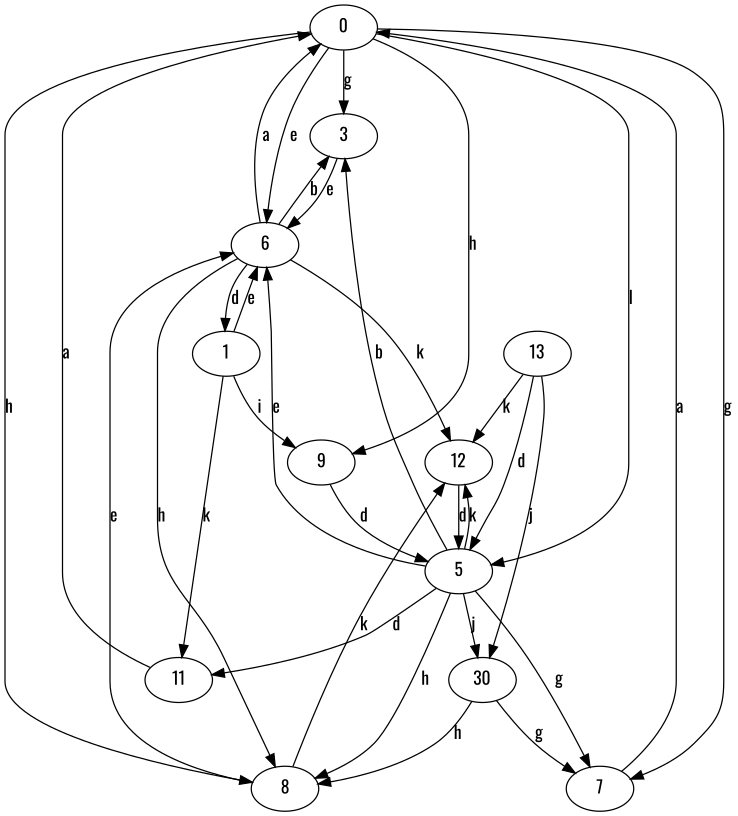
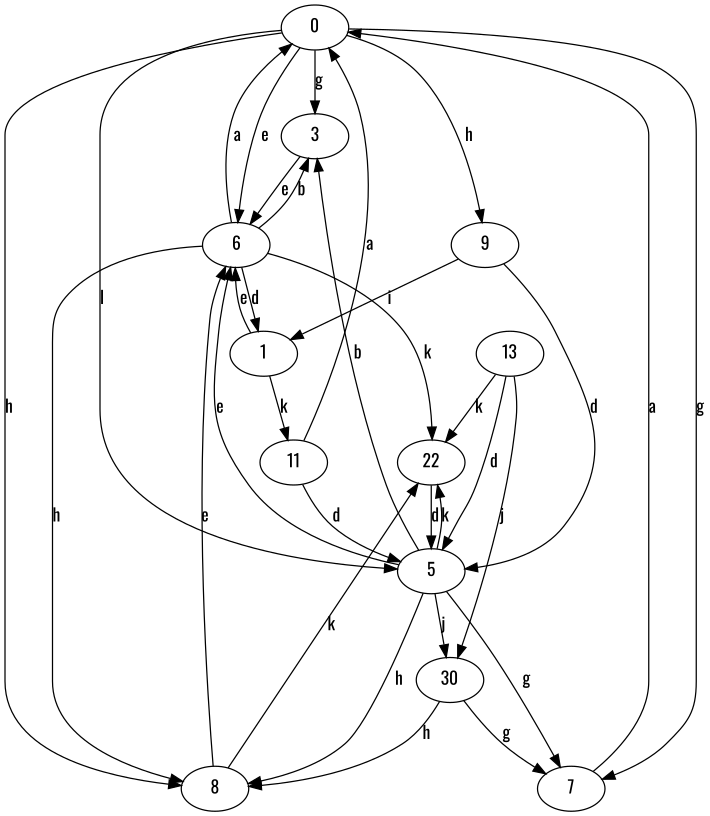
edge "1" -> "9": reversed
node "12": label "12" -> "22"
edge "5" -> "11": reversed
